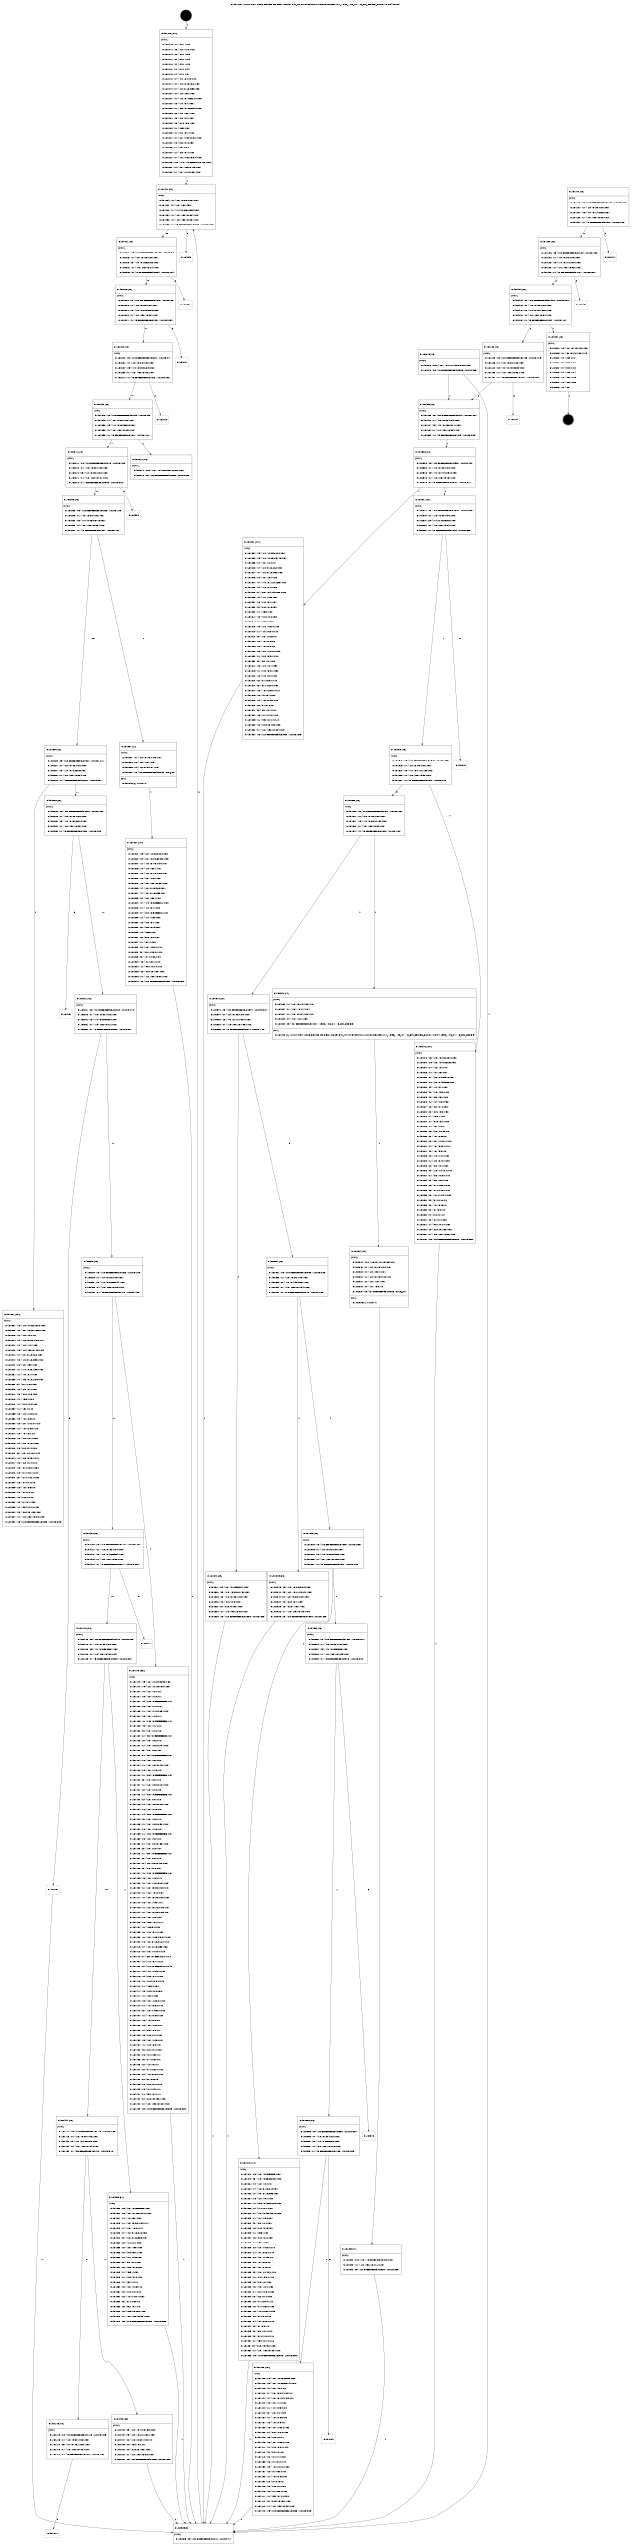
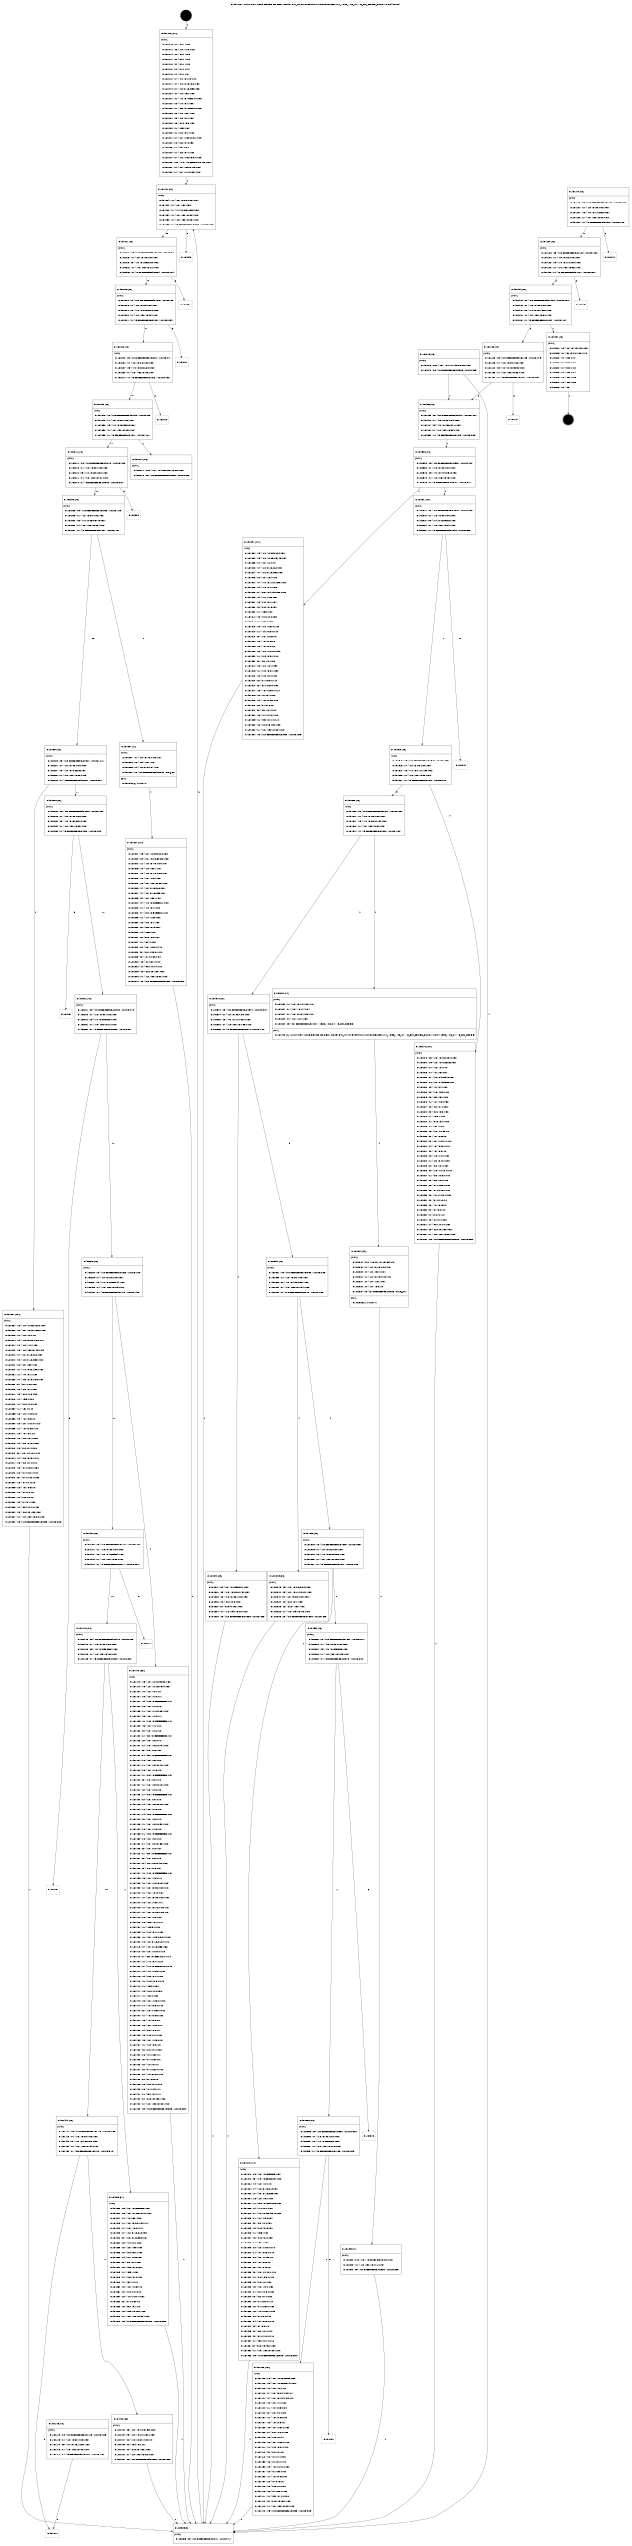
edge "0x401b57" -> "0x401e9e [5]": now "0x401d06 [156]" -> "0x401e9e [5]"
edge "0x401444 [28]" -> "0x401460 [28]": now "0x401444 [28]" -> "0x401961"
